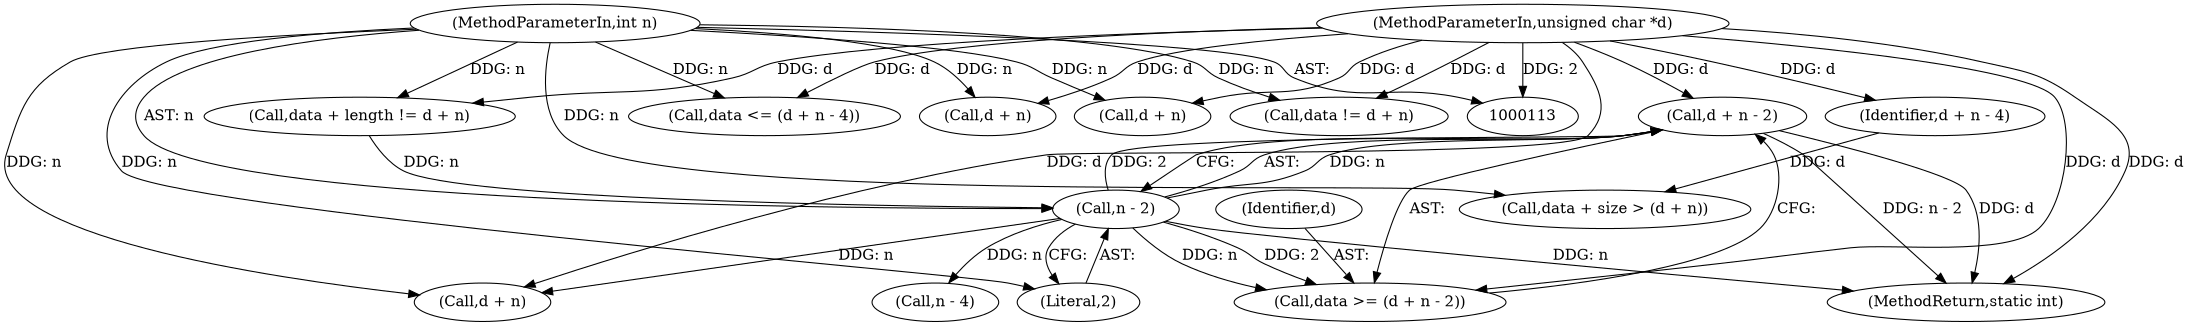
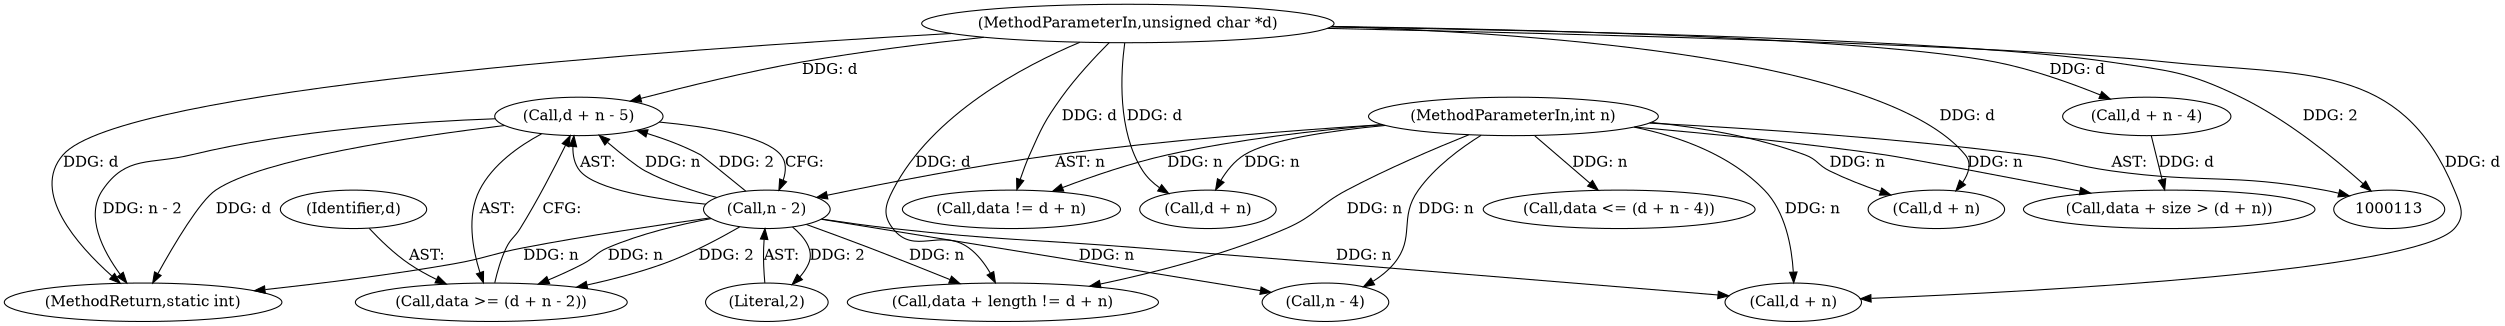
edge "(MethodParameterIn,unsigned char *d)" -> "(Call,data <= (d + n - 4))": removed, label "DDG: d"
node "(Call,d + n - 2)": label "(Call,d + n - 2)" -> "(Call,d + n - 5)"
node "(Identifier,d + n - 4)": label "(Identifier,d + n - 4)" -> "(Call,d + n - 4)"
edge "(Call,data + length != d + n)" -> "(Call,n - 2)": reversed
edge "(MethodParameterIn,int n)" -> "(Literal,2)": now "(MethodParameterIn,int n)" -> "(Call,n - 4)"
edge "(MethodParameterIn,unsigned char *d)" -> "(Call,data >= (d + n - 2))": removed, label "DDG: d"
edge "(Call,n - 2)" -> "(Literal,2)": label "CFG: " -> "DDG: 2"
